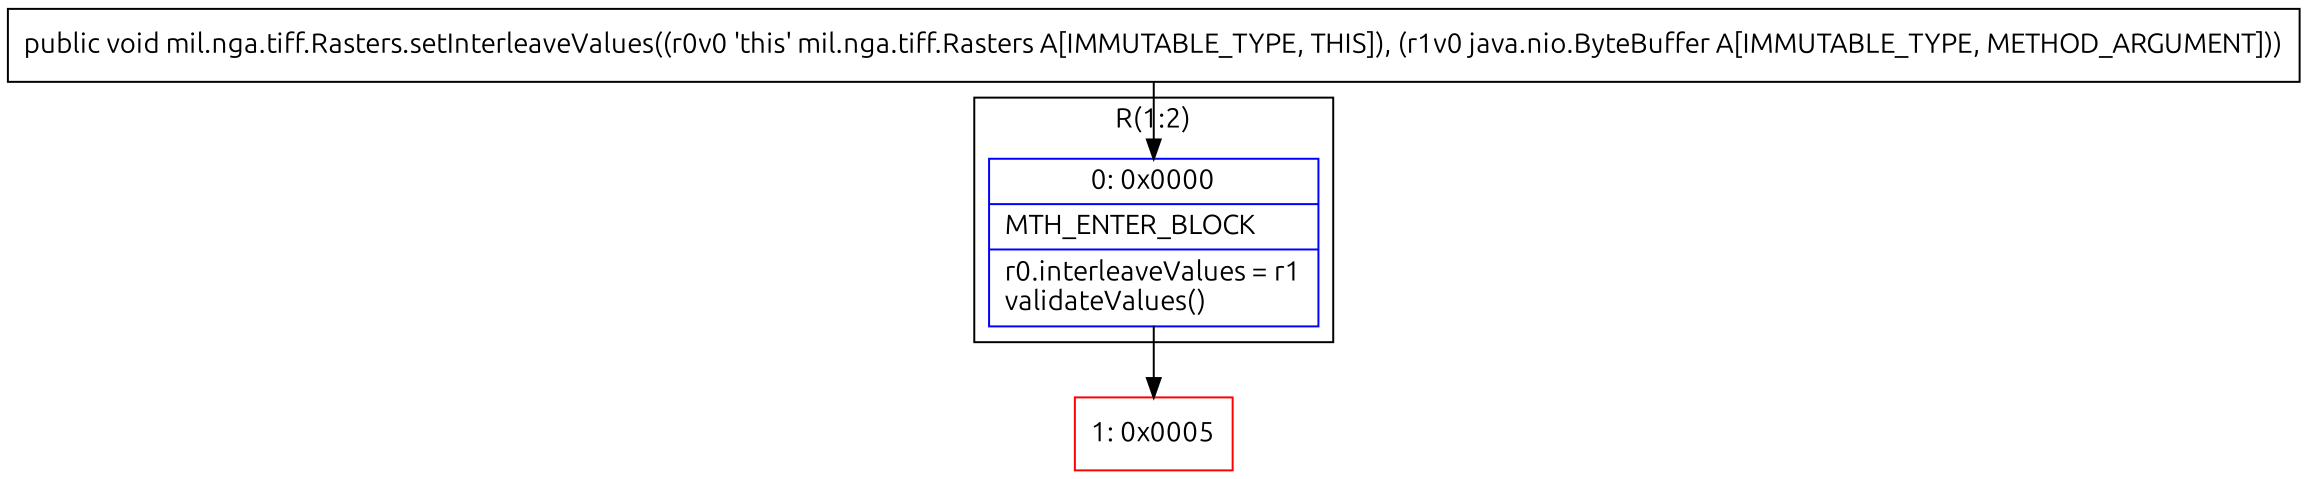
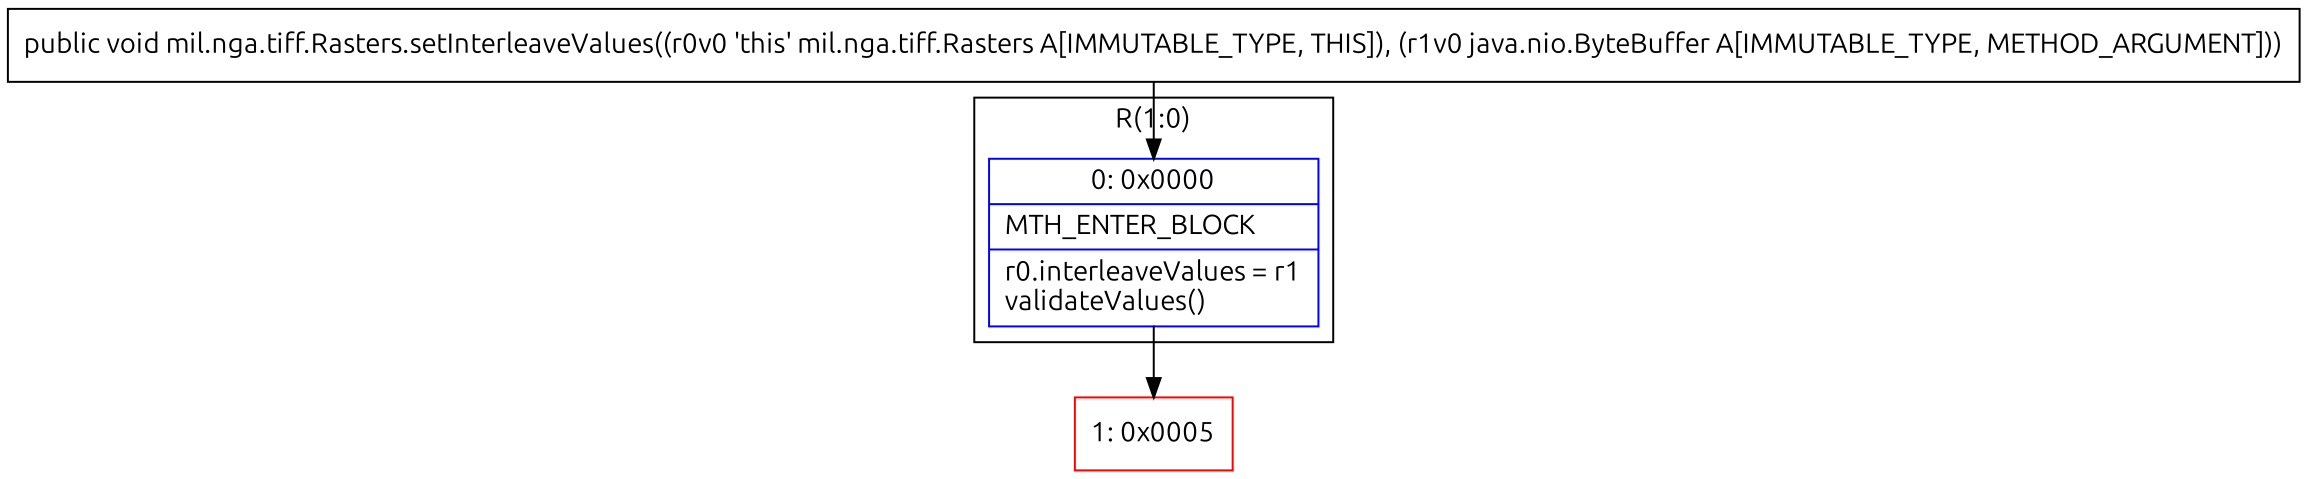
cluster "R(1:2)": label "R(1:2)" -> "R(1:0)"
